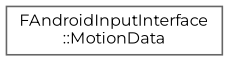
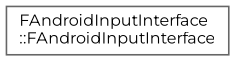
node "FAndroidInputInterface ::MotionData": label "FAndroidInputInterface ::MotionData" -> "FAndroidInputInterface ::FAndroidInputInterface"
